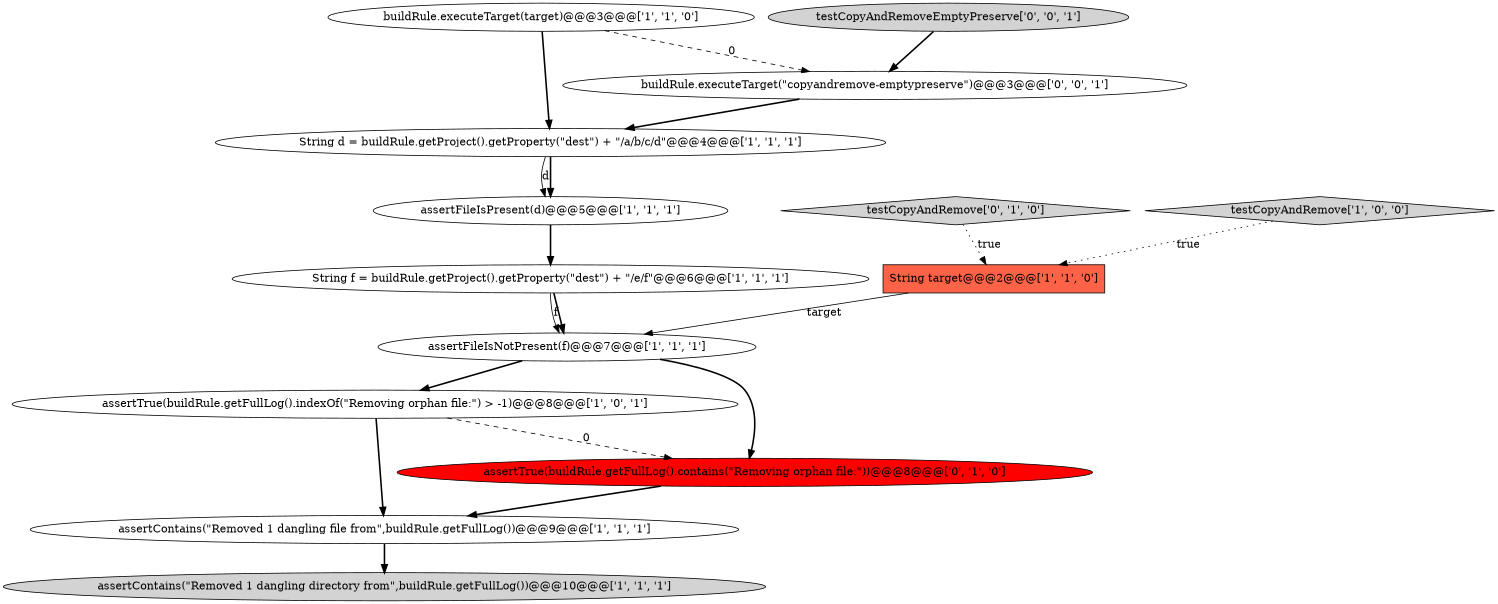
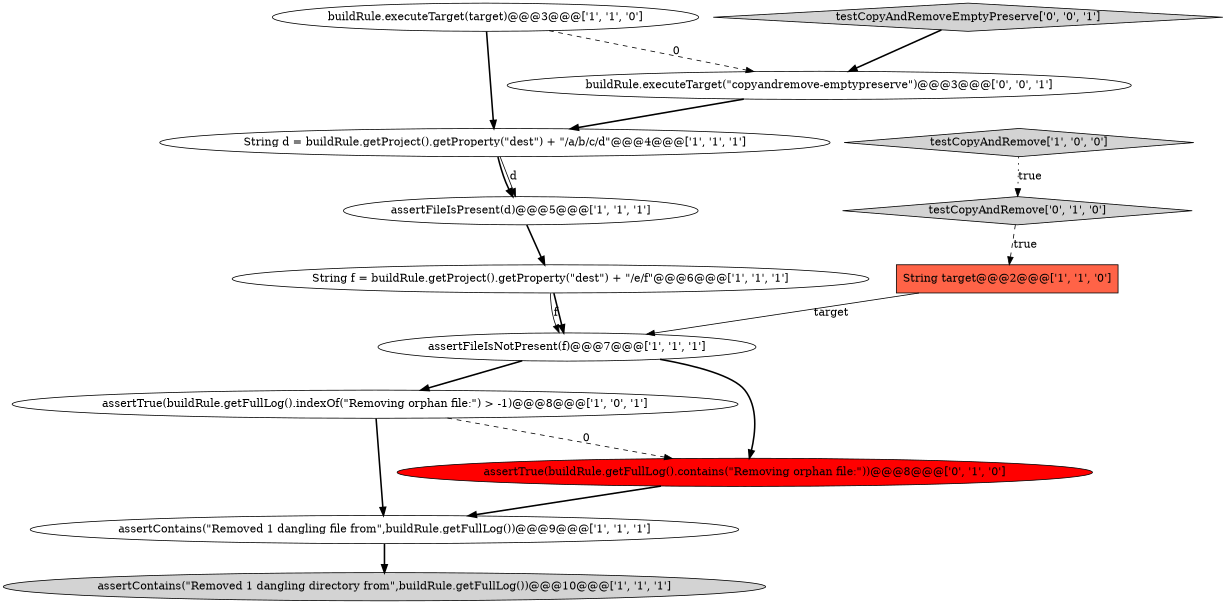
node "testCopyAndRemoveEmptyPreserve['0', '0', '1']": shape ellipse -> diamond
edge "testCopyAndRemove['0', '1', '0']" -> "String target@@@2@@@['1', '1', '0']": style dotted -> dashed
edge "testCopyAndRemove['1', '0', '0']" -> "String target@@@2@@@['1', '1', '0']": now "testCopyAndRemove['1', '0', '0']" -> "testCopyAndRemove['0', '1', '0']"
